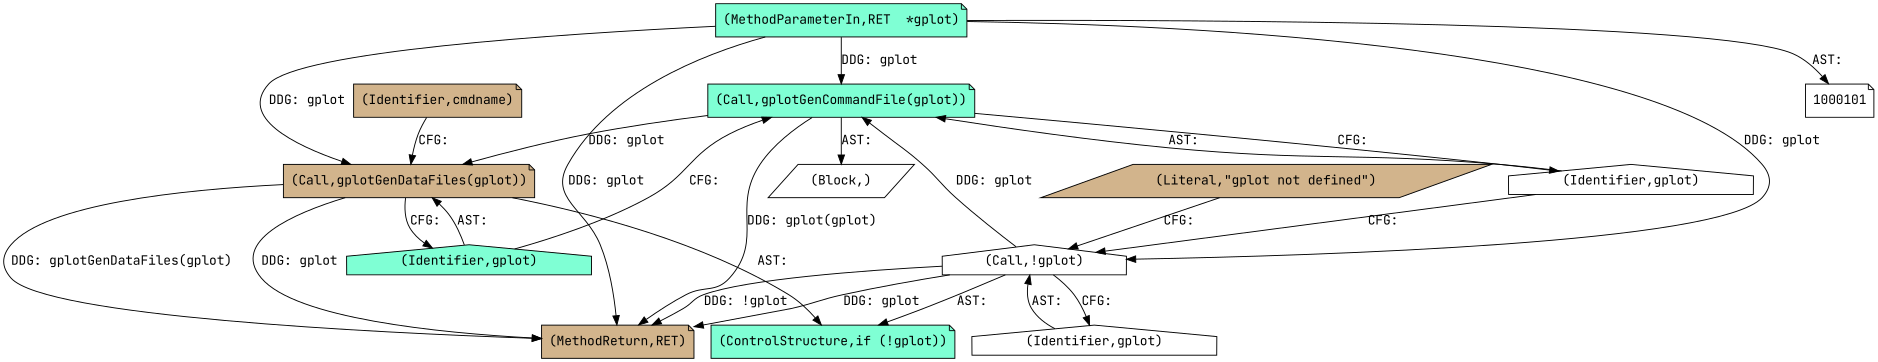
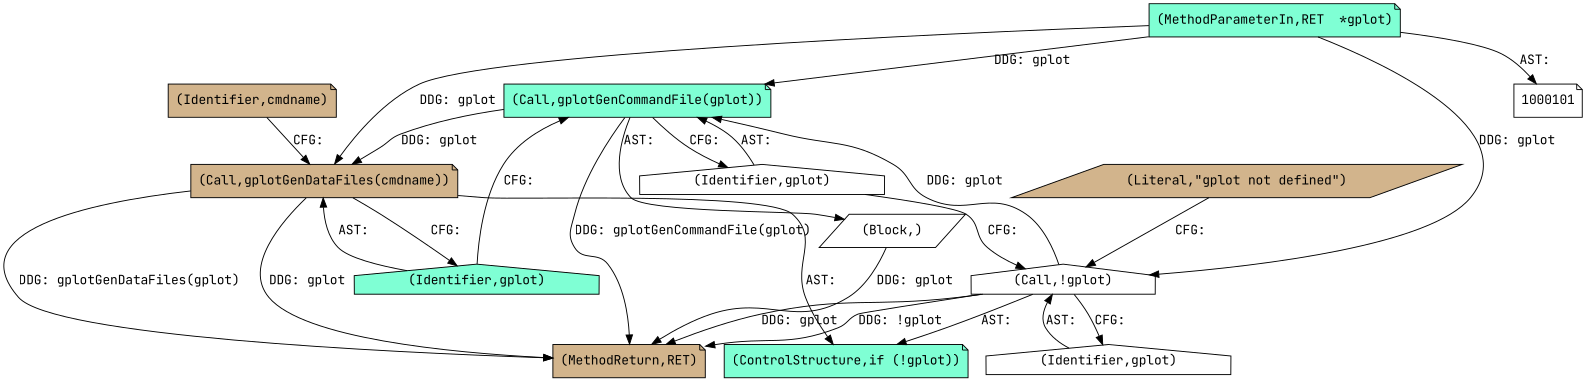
edge "(MethodParameterIn,RET  *gplot)" -> "(MethodReturn,RET)": now "(Block,)" -> "(MethodReturn,RET)"
node "(Call,gplotGenDataFiles(gplot))": label "(Call,gplotGenDataFiles(gplot))" -> "(Call,gplotGenDataFiles(cmdname))"
edge "(Call,gplotGenCommandFile(gplot))" -> "(MethodReturn,RET)": label "DDG: gplot(gplot)" -> "DDG: gplotGenCommandFile(gplot)"
